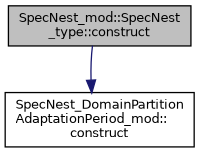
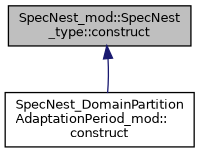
edge "SpecNest_mod::SpecNest _type::construct" -> "SpecNest_DomainPartition AdaptationPeriod_mod:: construct": reversed
